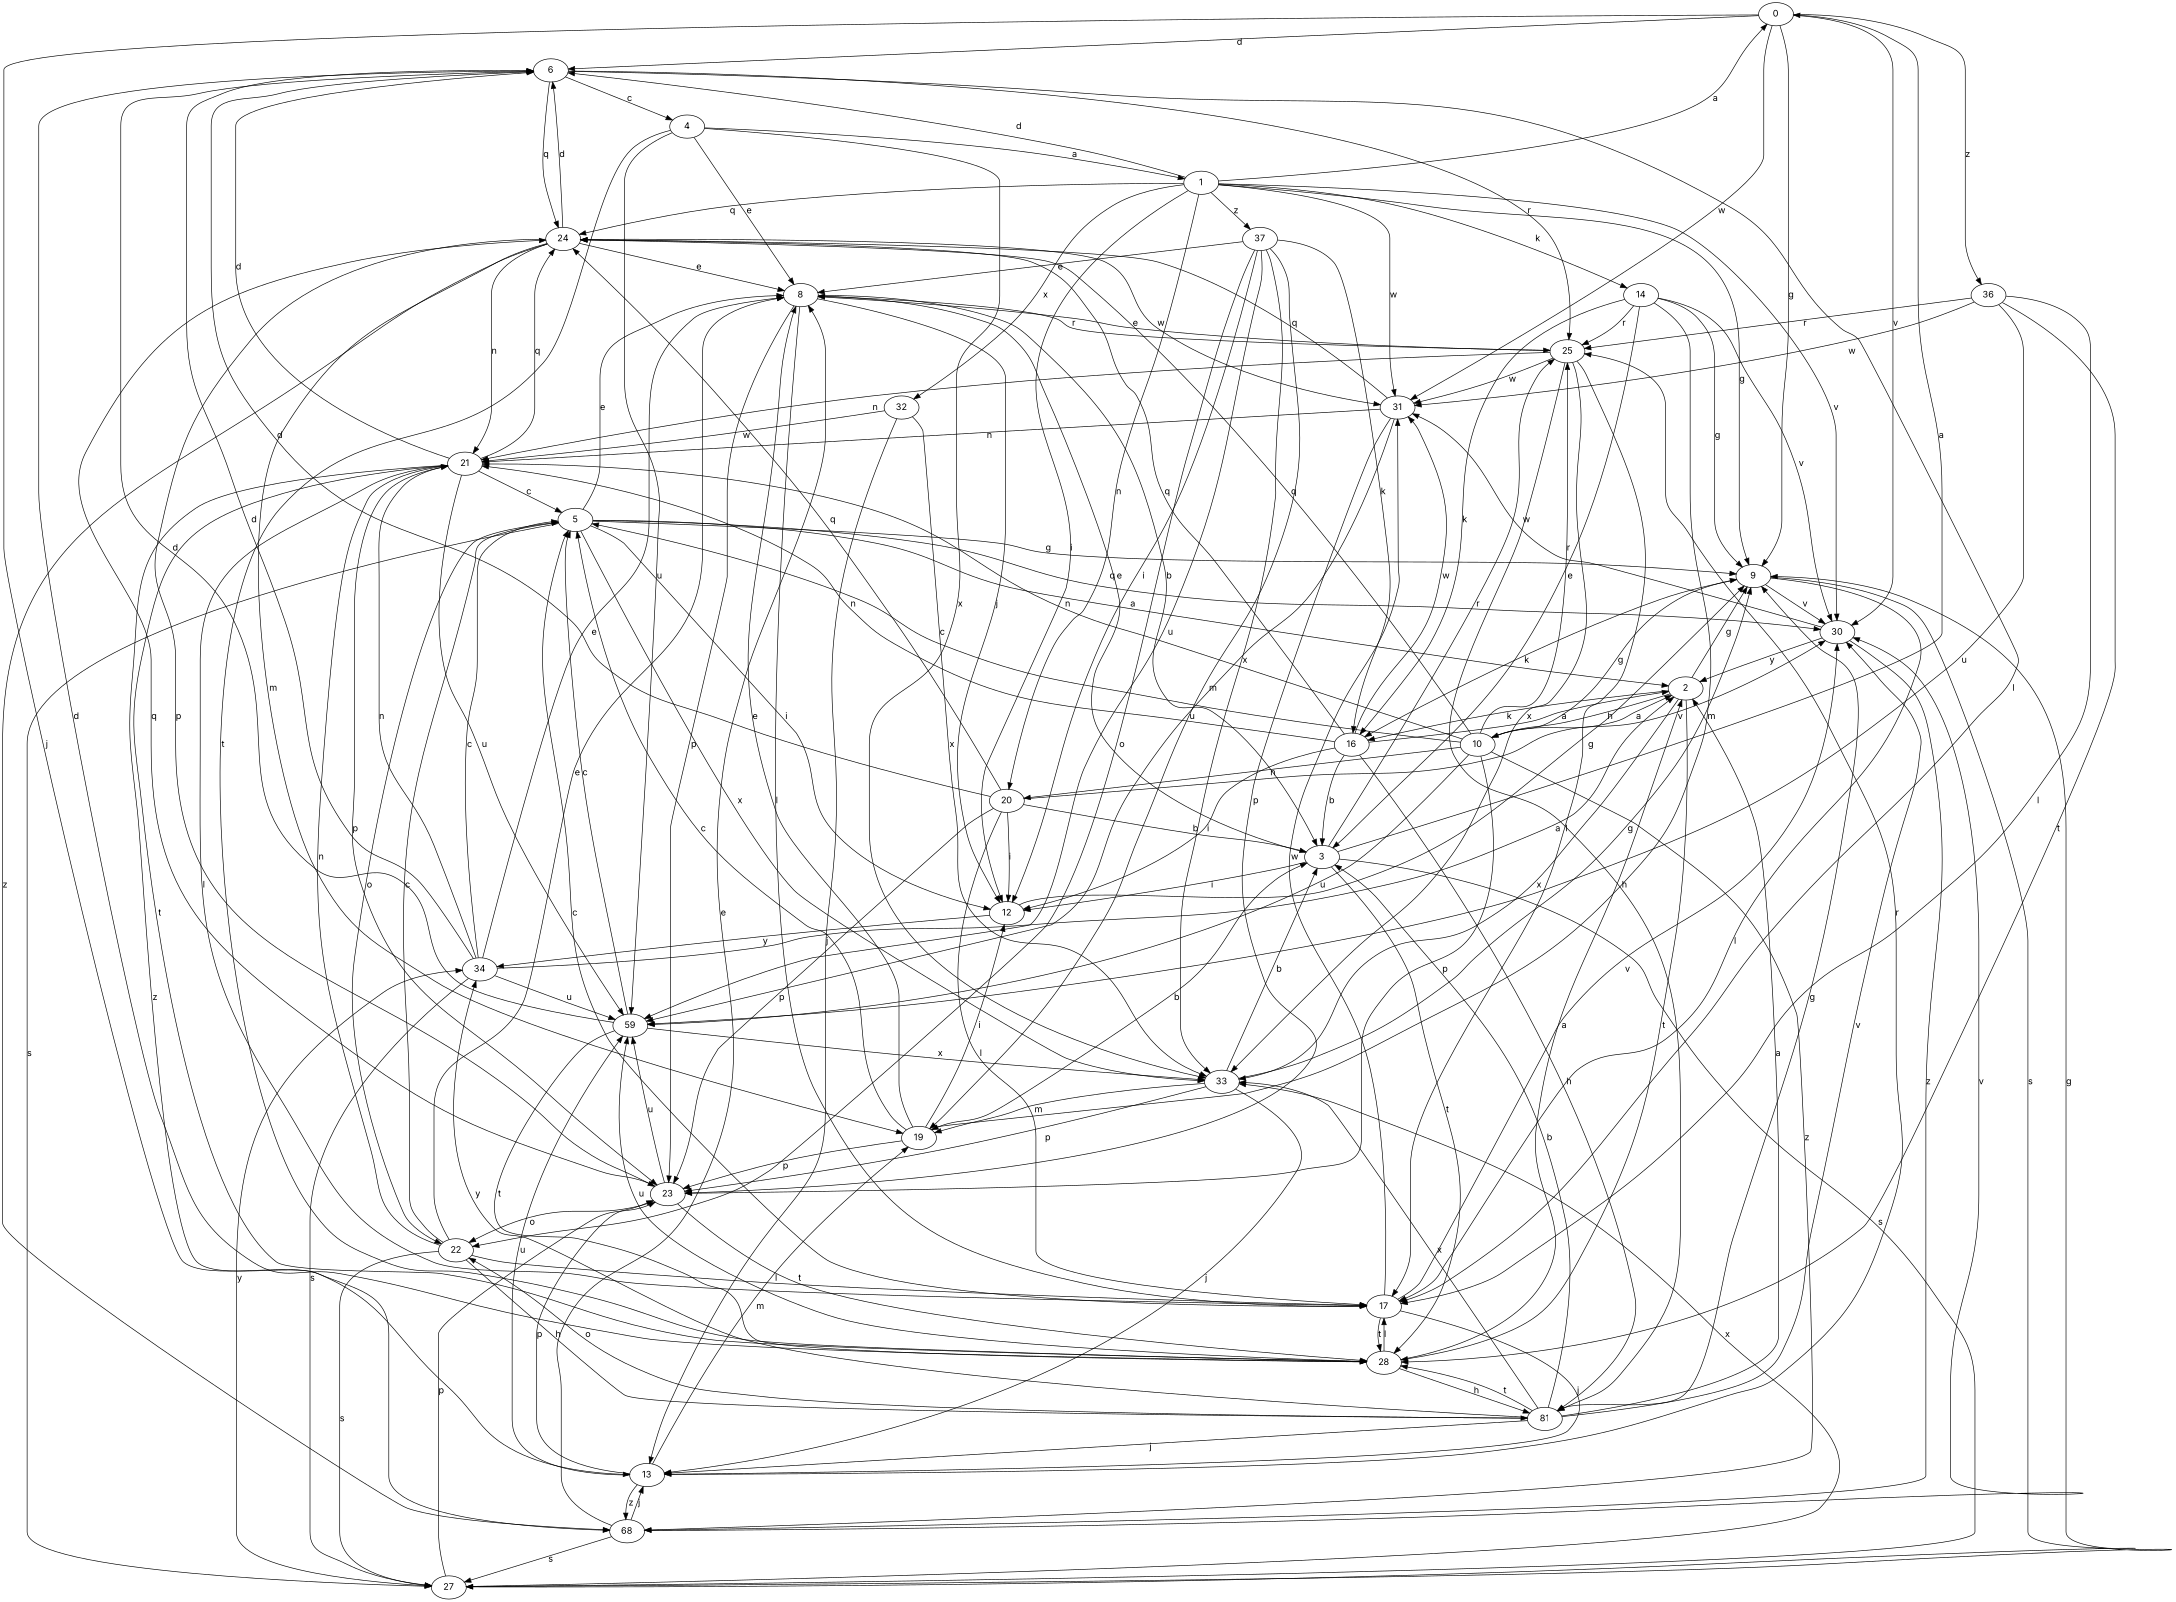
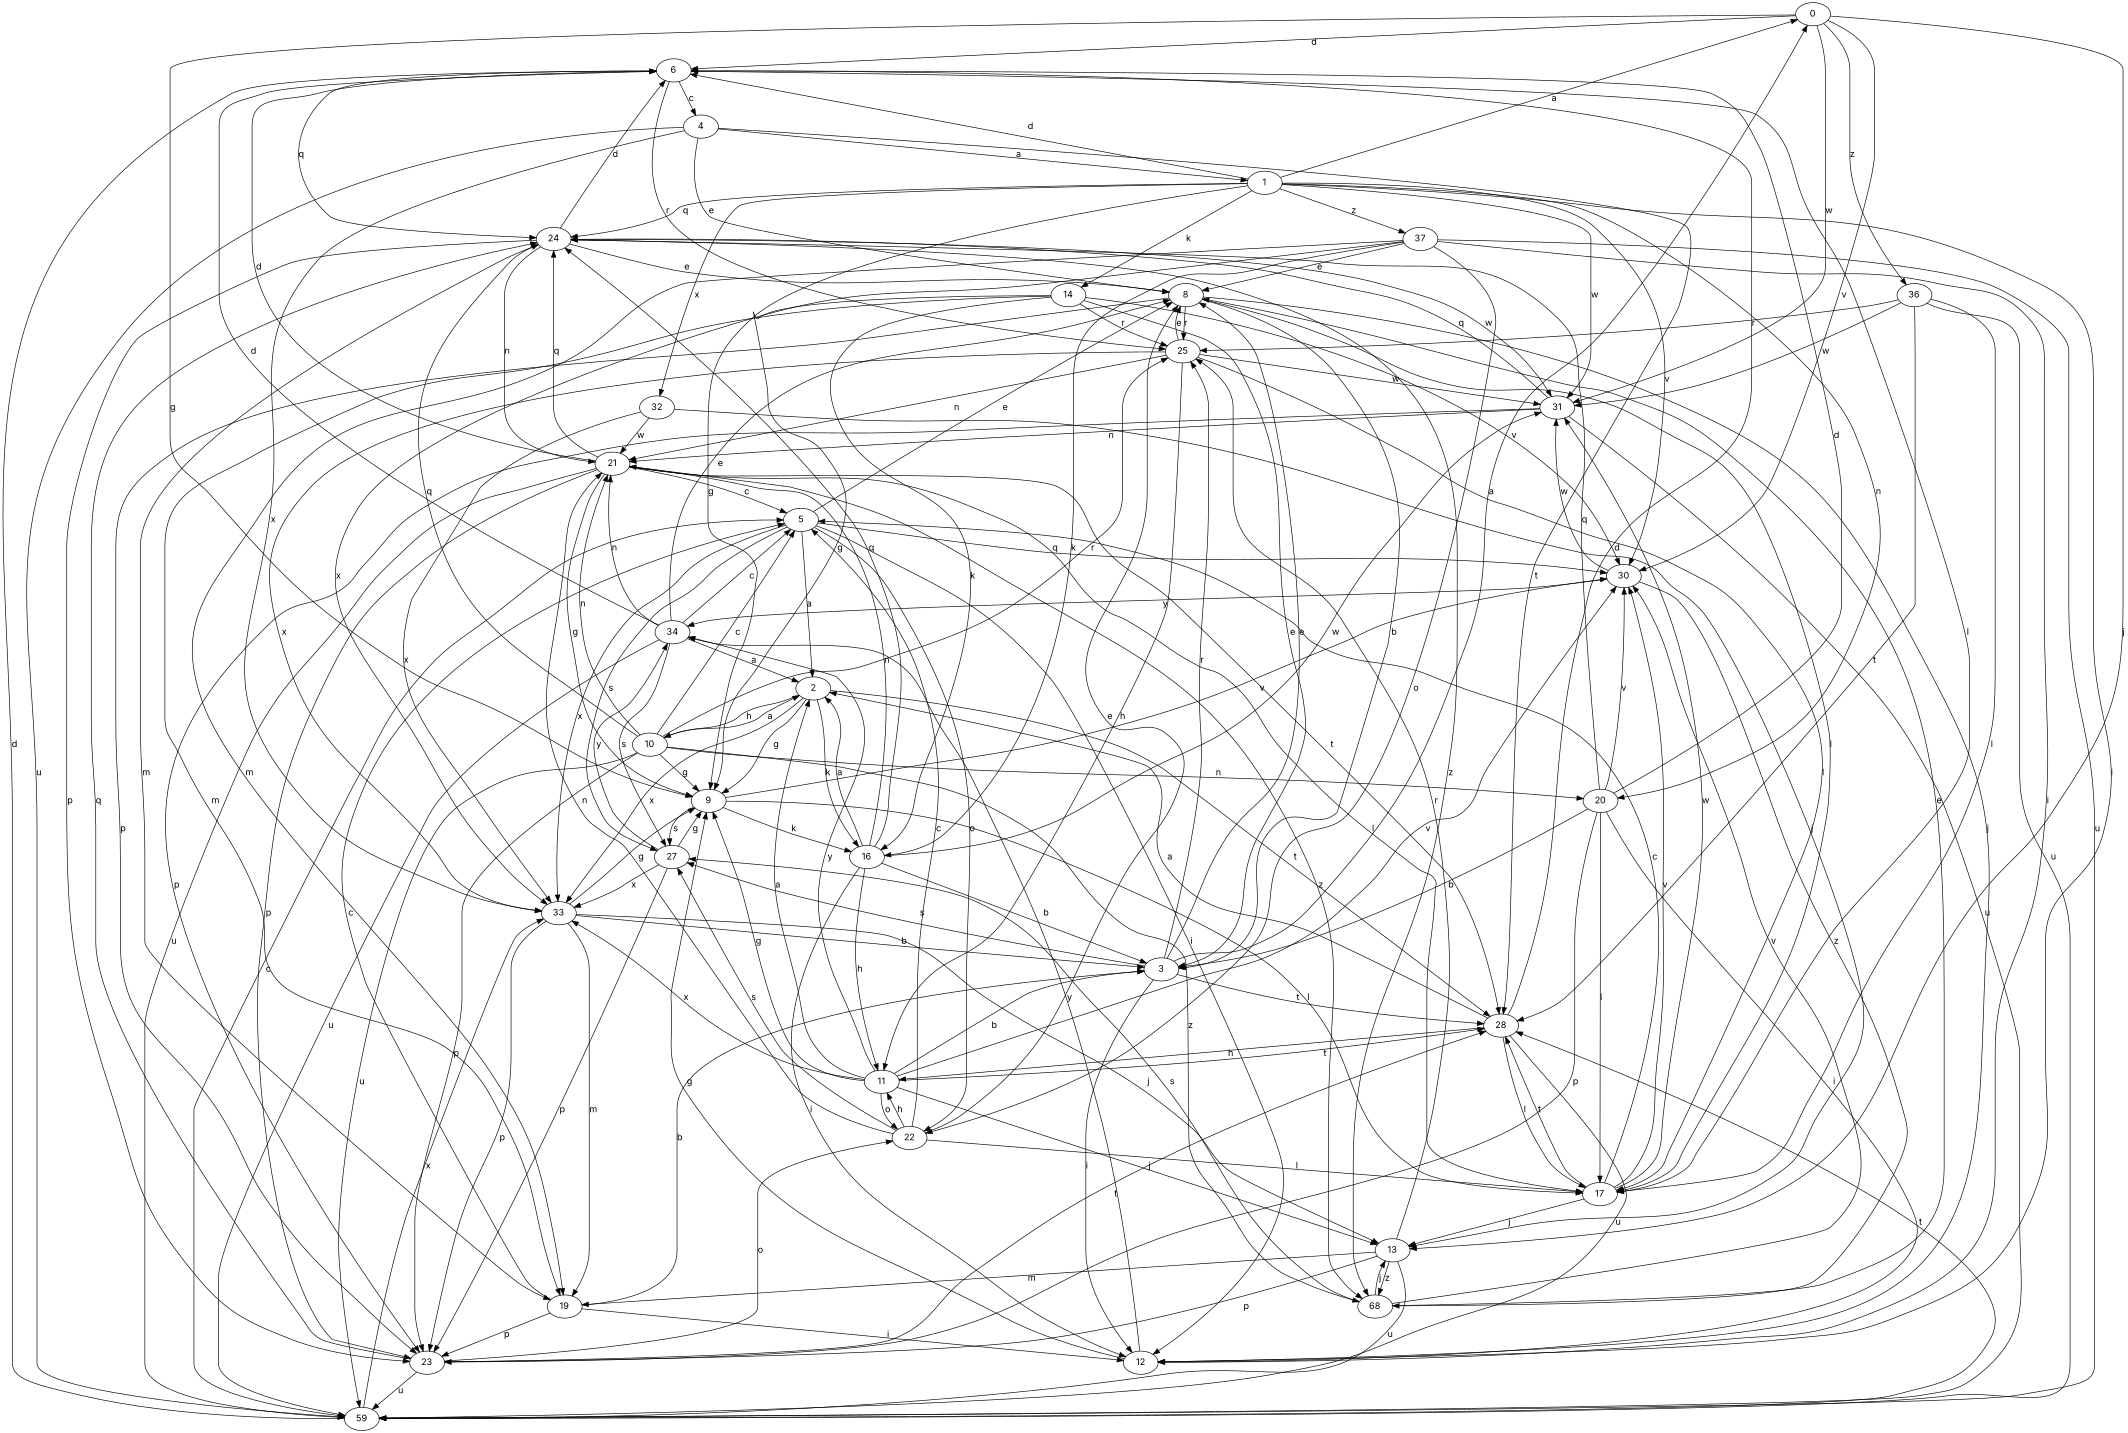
edge "5" -> "9": now "21" -> "9"
edge "30" -> "2": now "30" -> "34"
edge "19" -> "8": removed, label "e"
node "81": label "81" -> "11"
